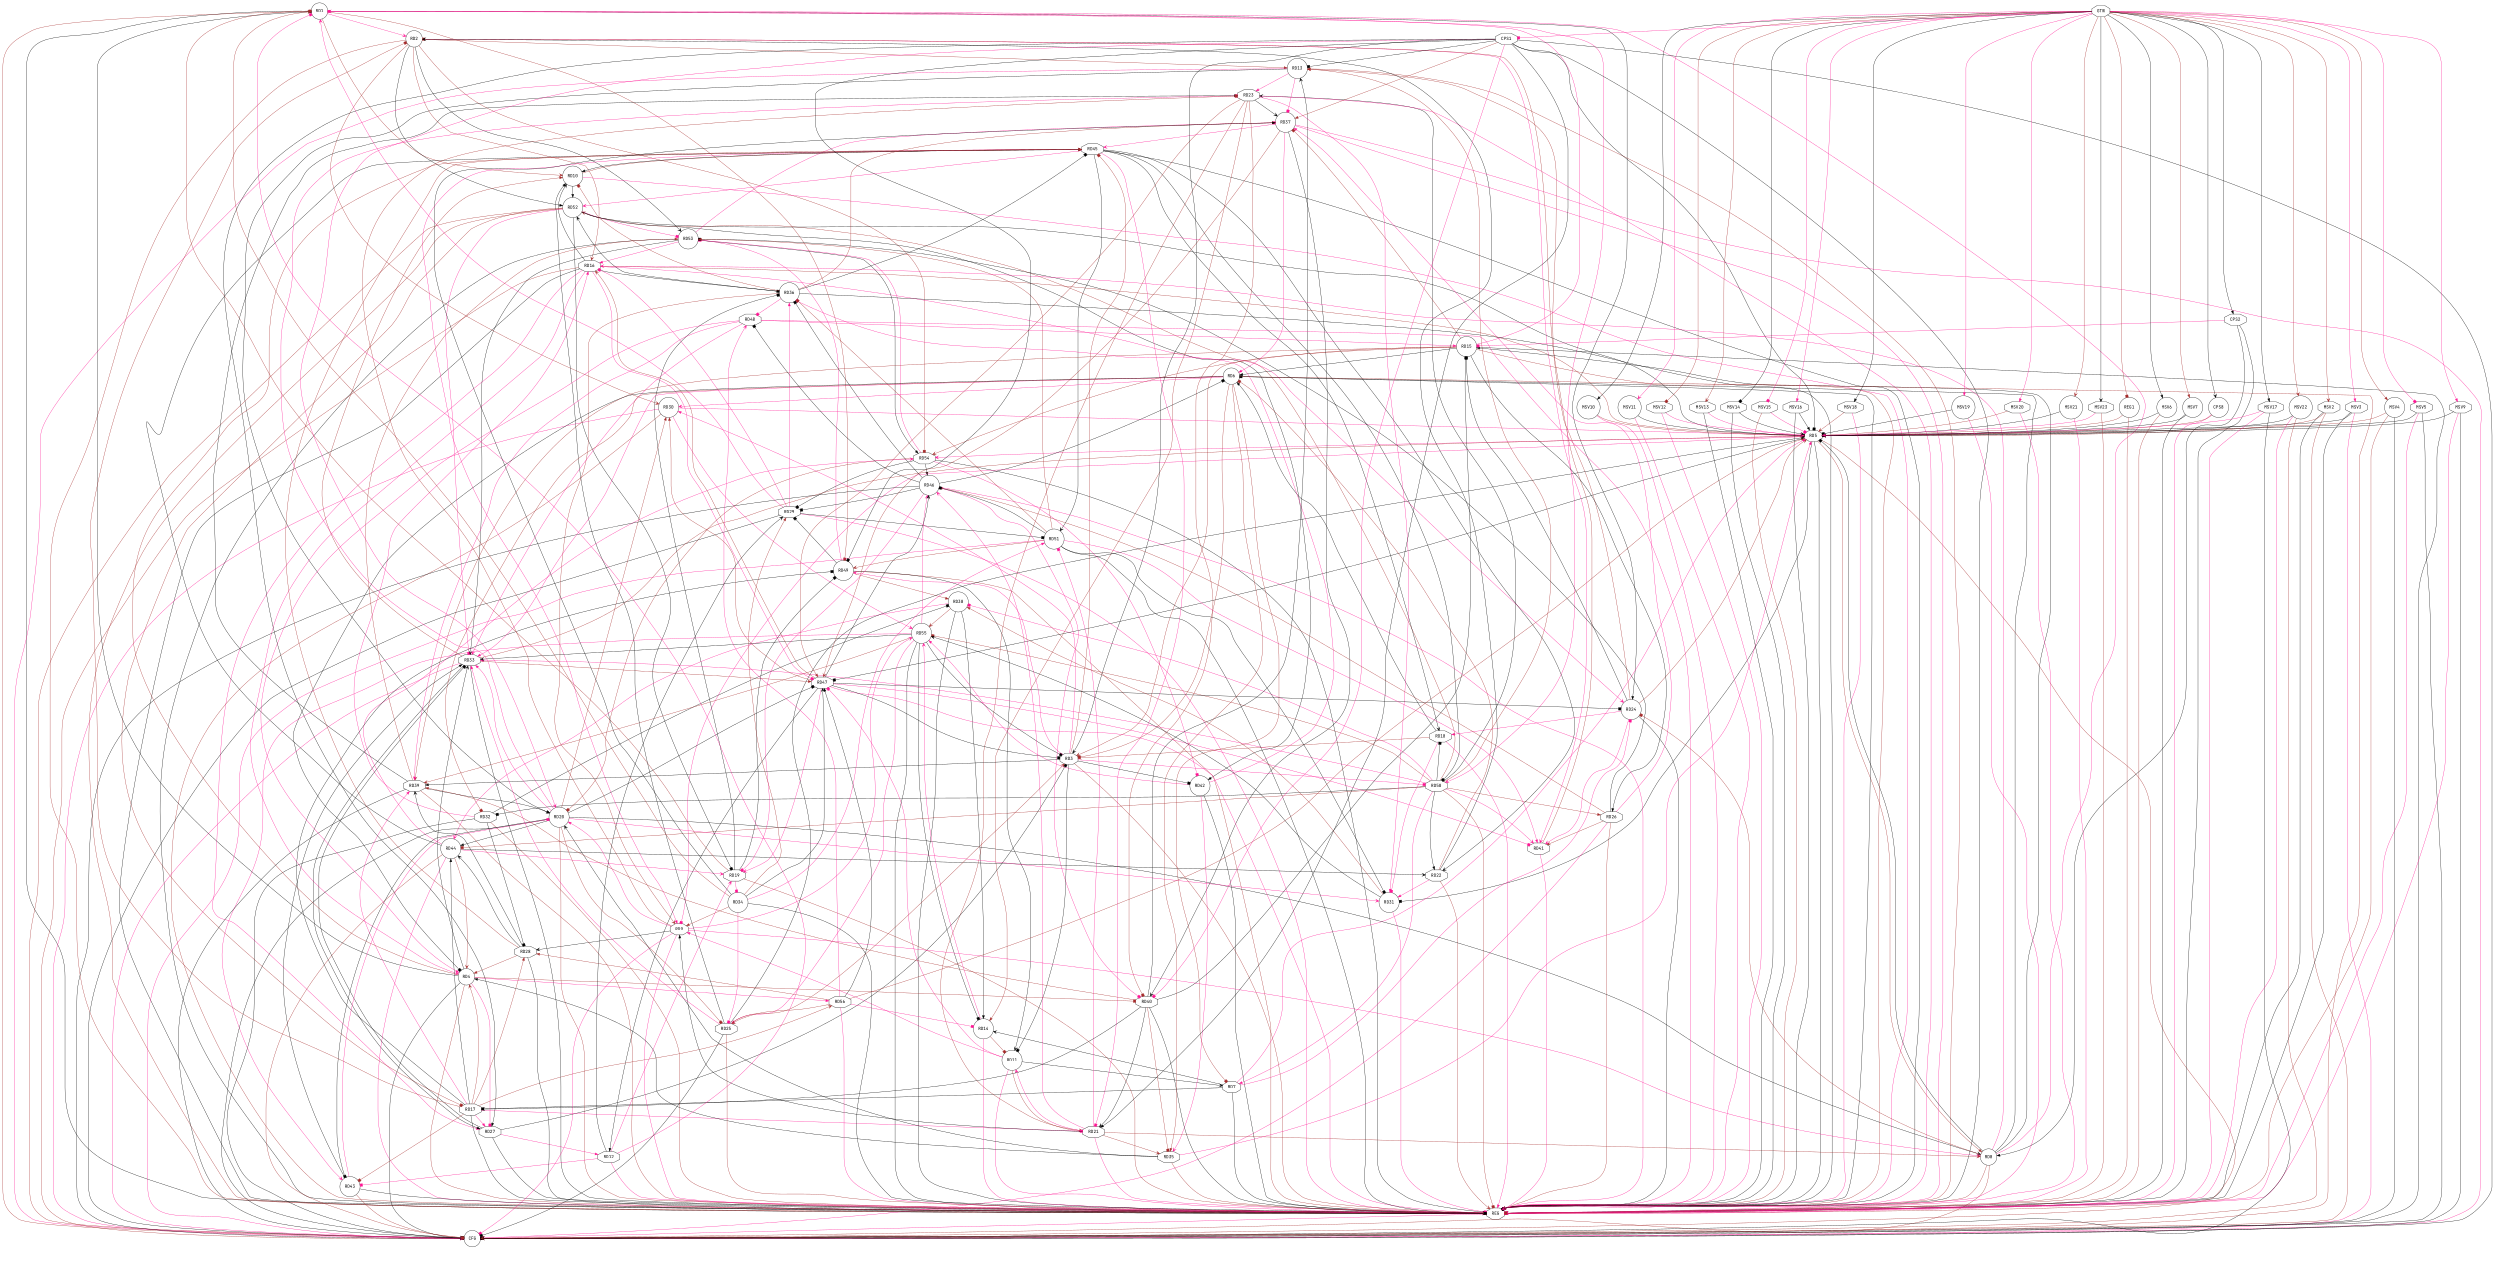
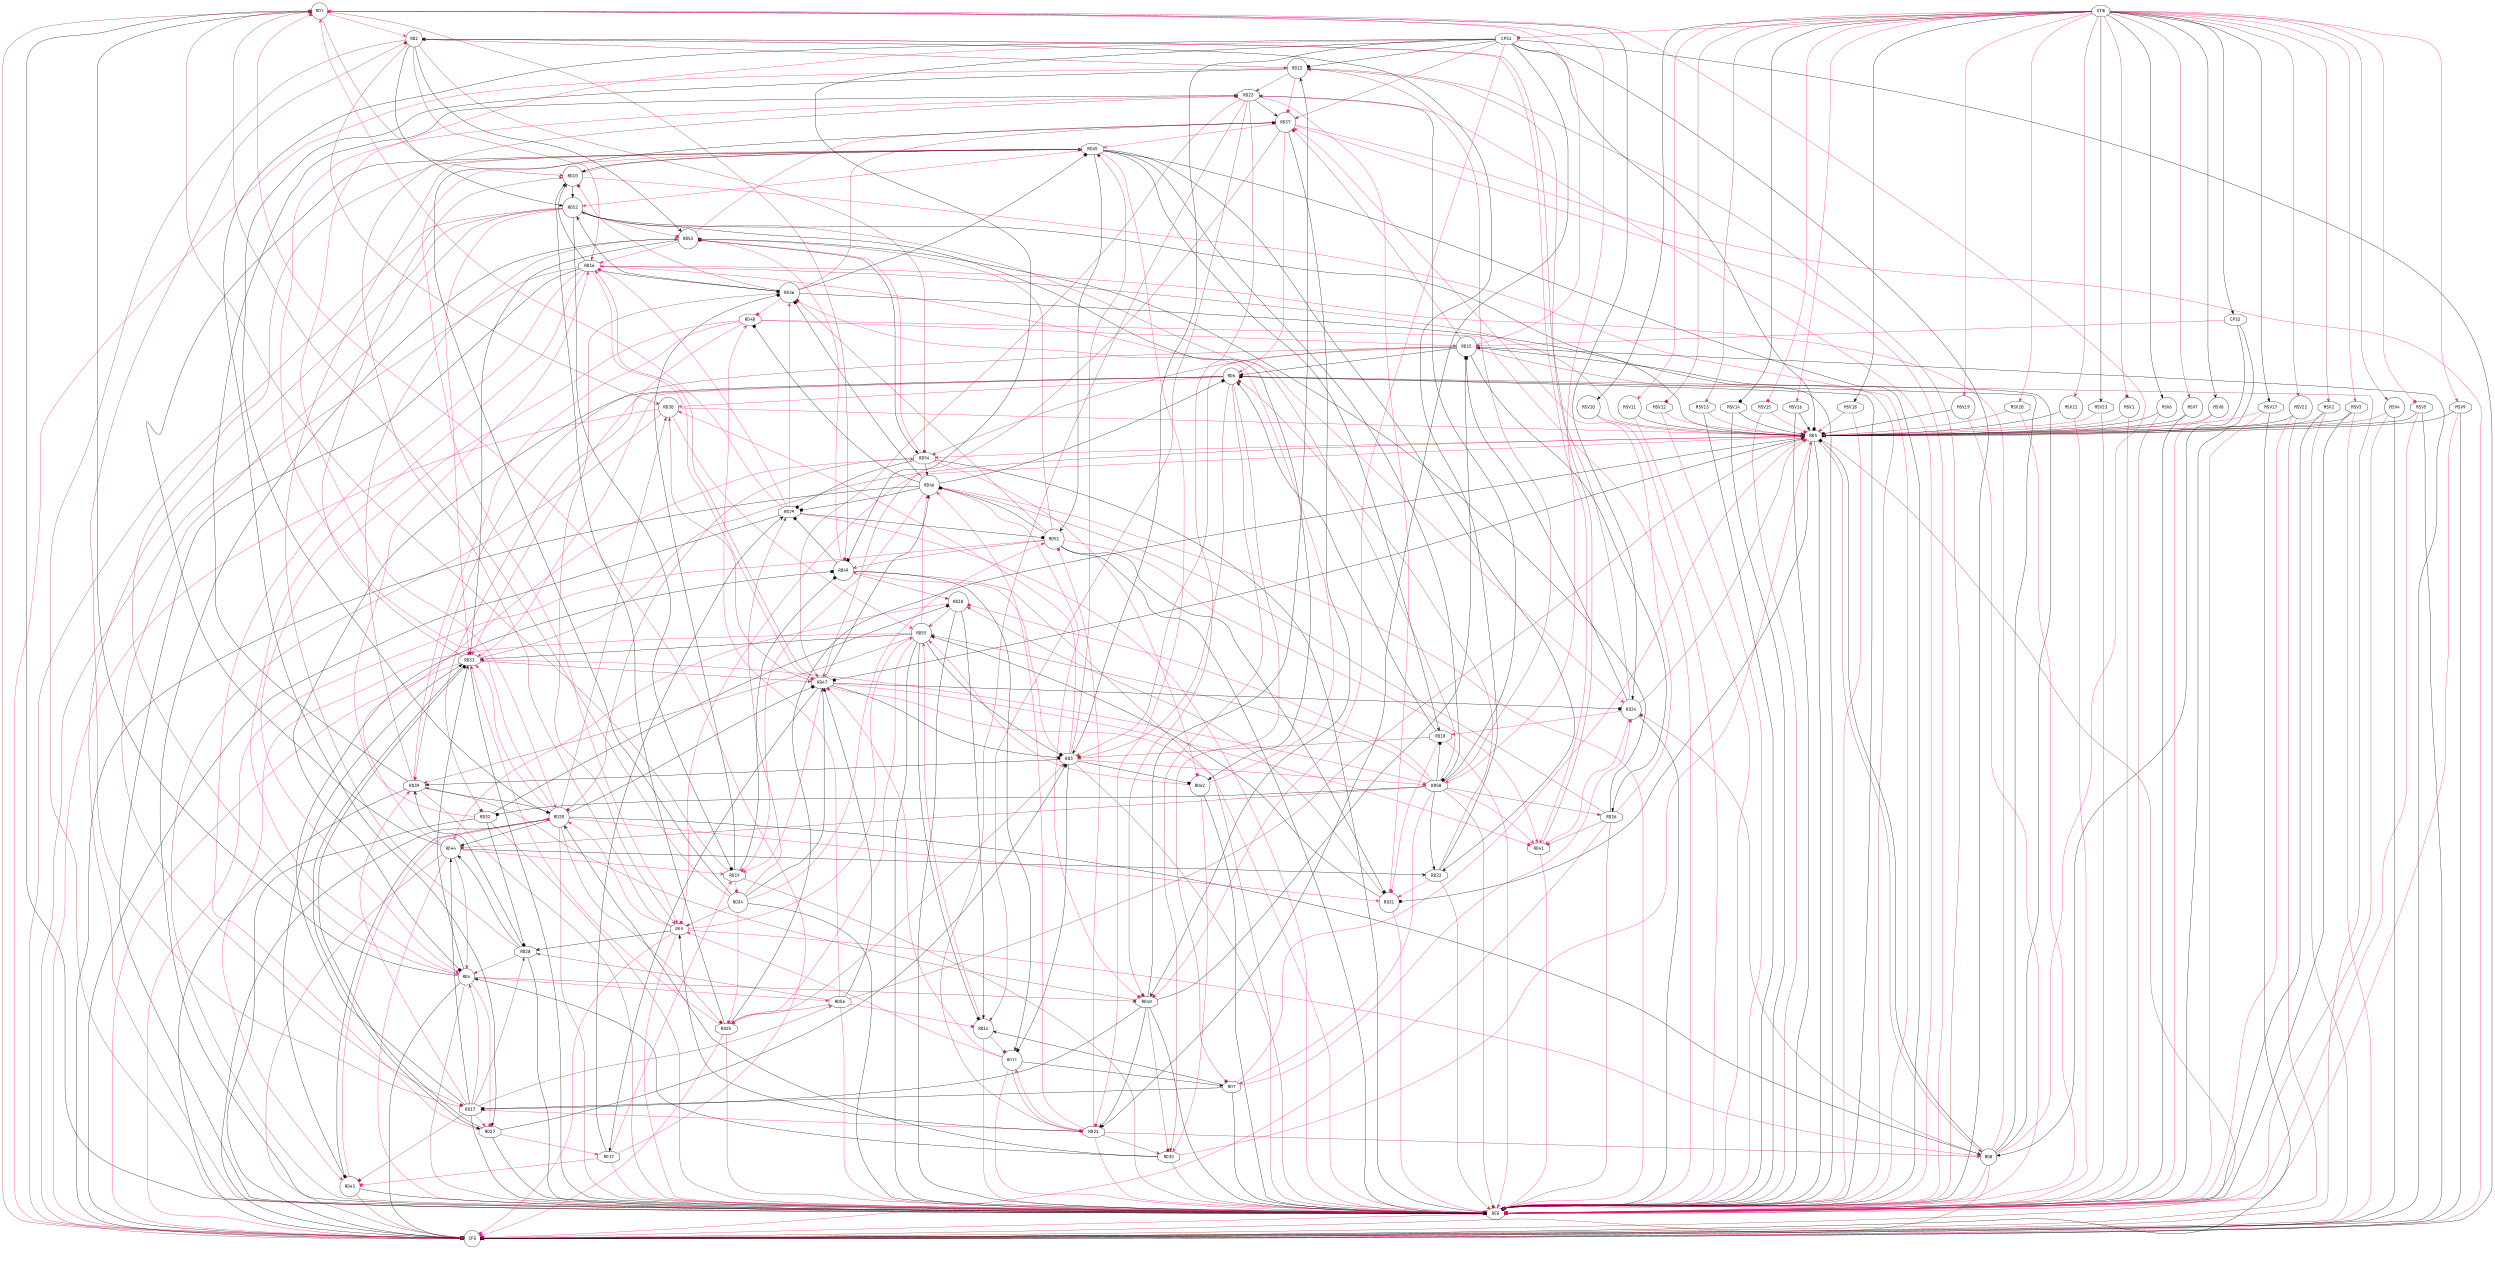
edge "RD13" -> "RD23": color deeppink -> brown
edge "RD2" -> "RD16": arrowhead vee -> normal
node "REG1": label "REG1" -> "MSV1"
node "CPS8": label "CPS8" -> "MSV8"
edge "RD25" -> "CFG": color black -> deeppink
